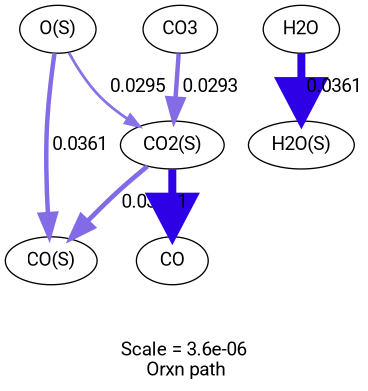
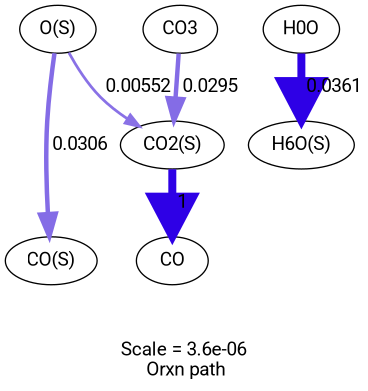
node "H2O": label "H2O" -> "H0O"
edge "O(S)" -> "CO2(S)": label " 0.0295" -> " 0.00552"
edge "CO3" -> "CO2(S)": label " 0.0293" -> " 0.0295"
edge "O(S)" -> "CO(S)": label " 0.0361" -> " 0.0306"
node "H2O(S)": label "H2O(S)" -> "H6O(S)"
edge "CO2(S)" -> "CO(S)": removed, label "0.039"
